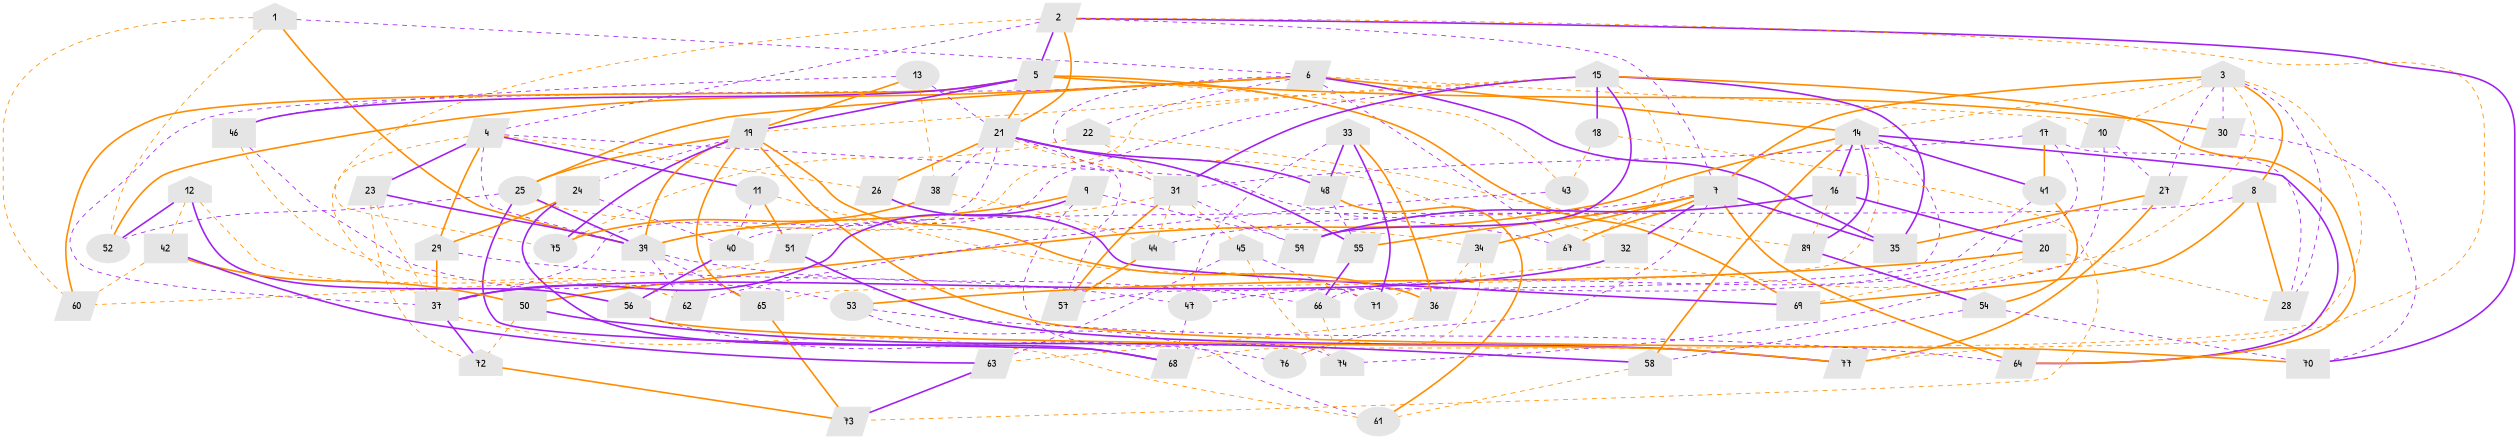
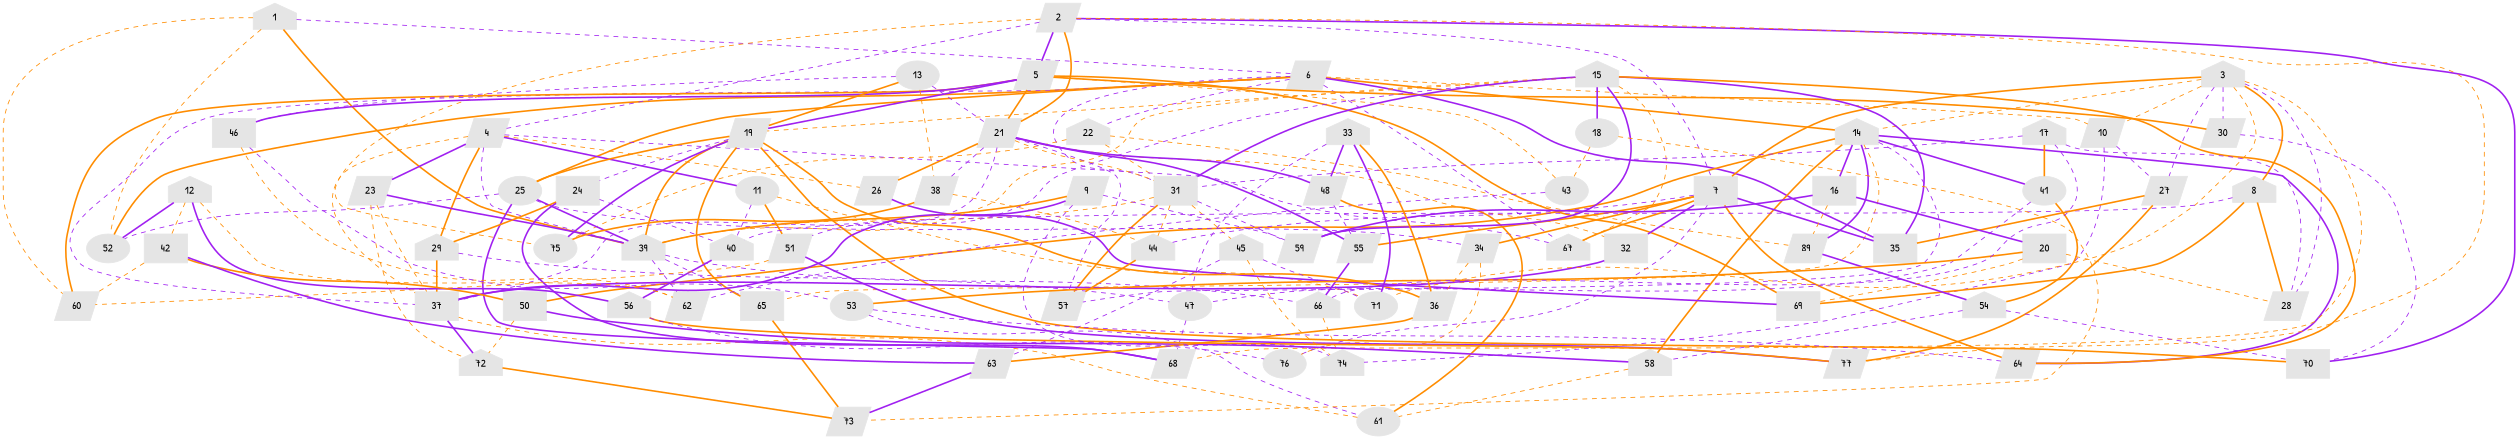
edge "25" -- "34": color darkorange -> purple
edge "36" -- "63": style dashed -> bold
